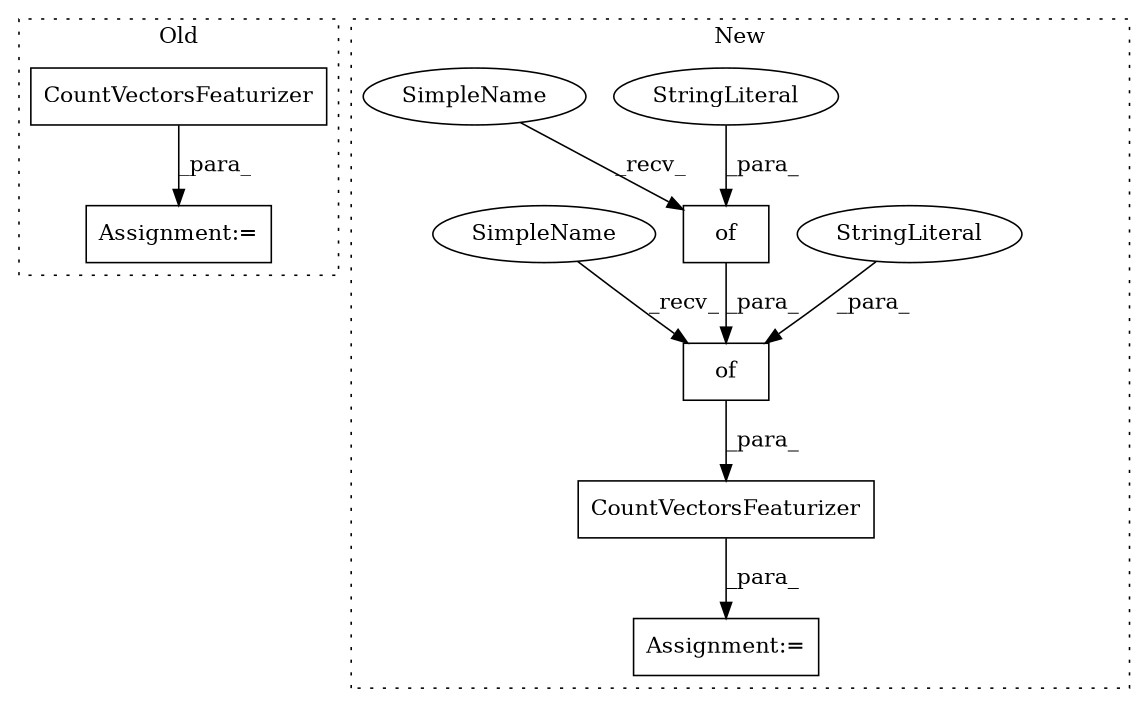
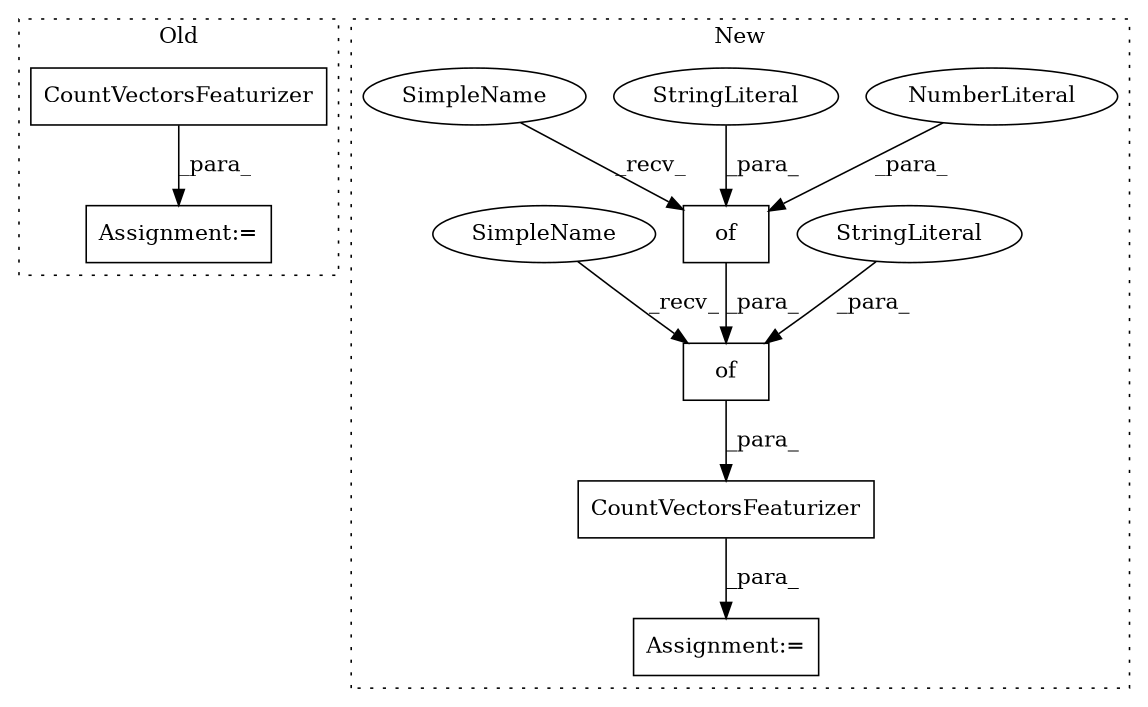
node "NumberLiteral": added
